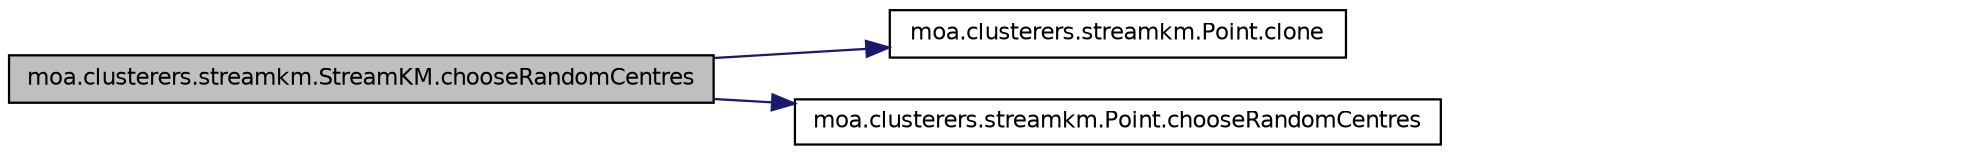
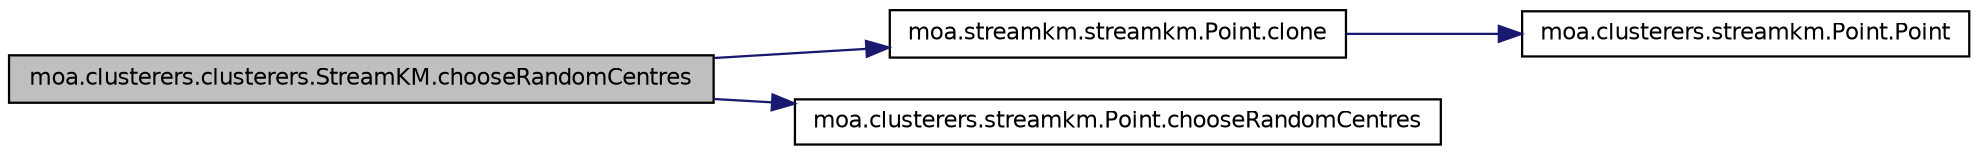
node "moa.clusterers.streamkm.Point.clone": label "moa.clusterers.streamkm.Point.clone" -> "moa.streamkm.streamkm.Point.clone"
node "moa.clusterers.streamkm.Point.Point": added
node "moa.clusterers.streamkm.StreamKM.chooseRandomCentres": label "moa.clusterers.streamkm.StreamKM.chooseRandomCentres" -> "moa.clusterers.clusterers.StreamKM.chooseRandomCentres"
